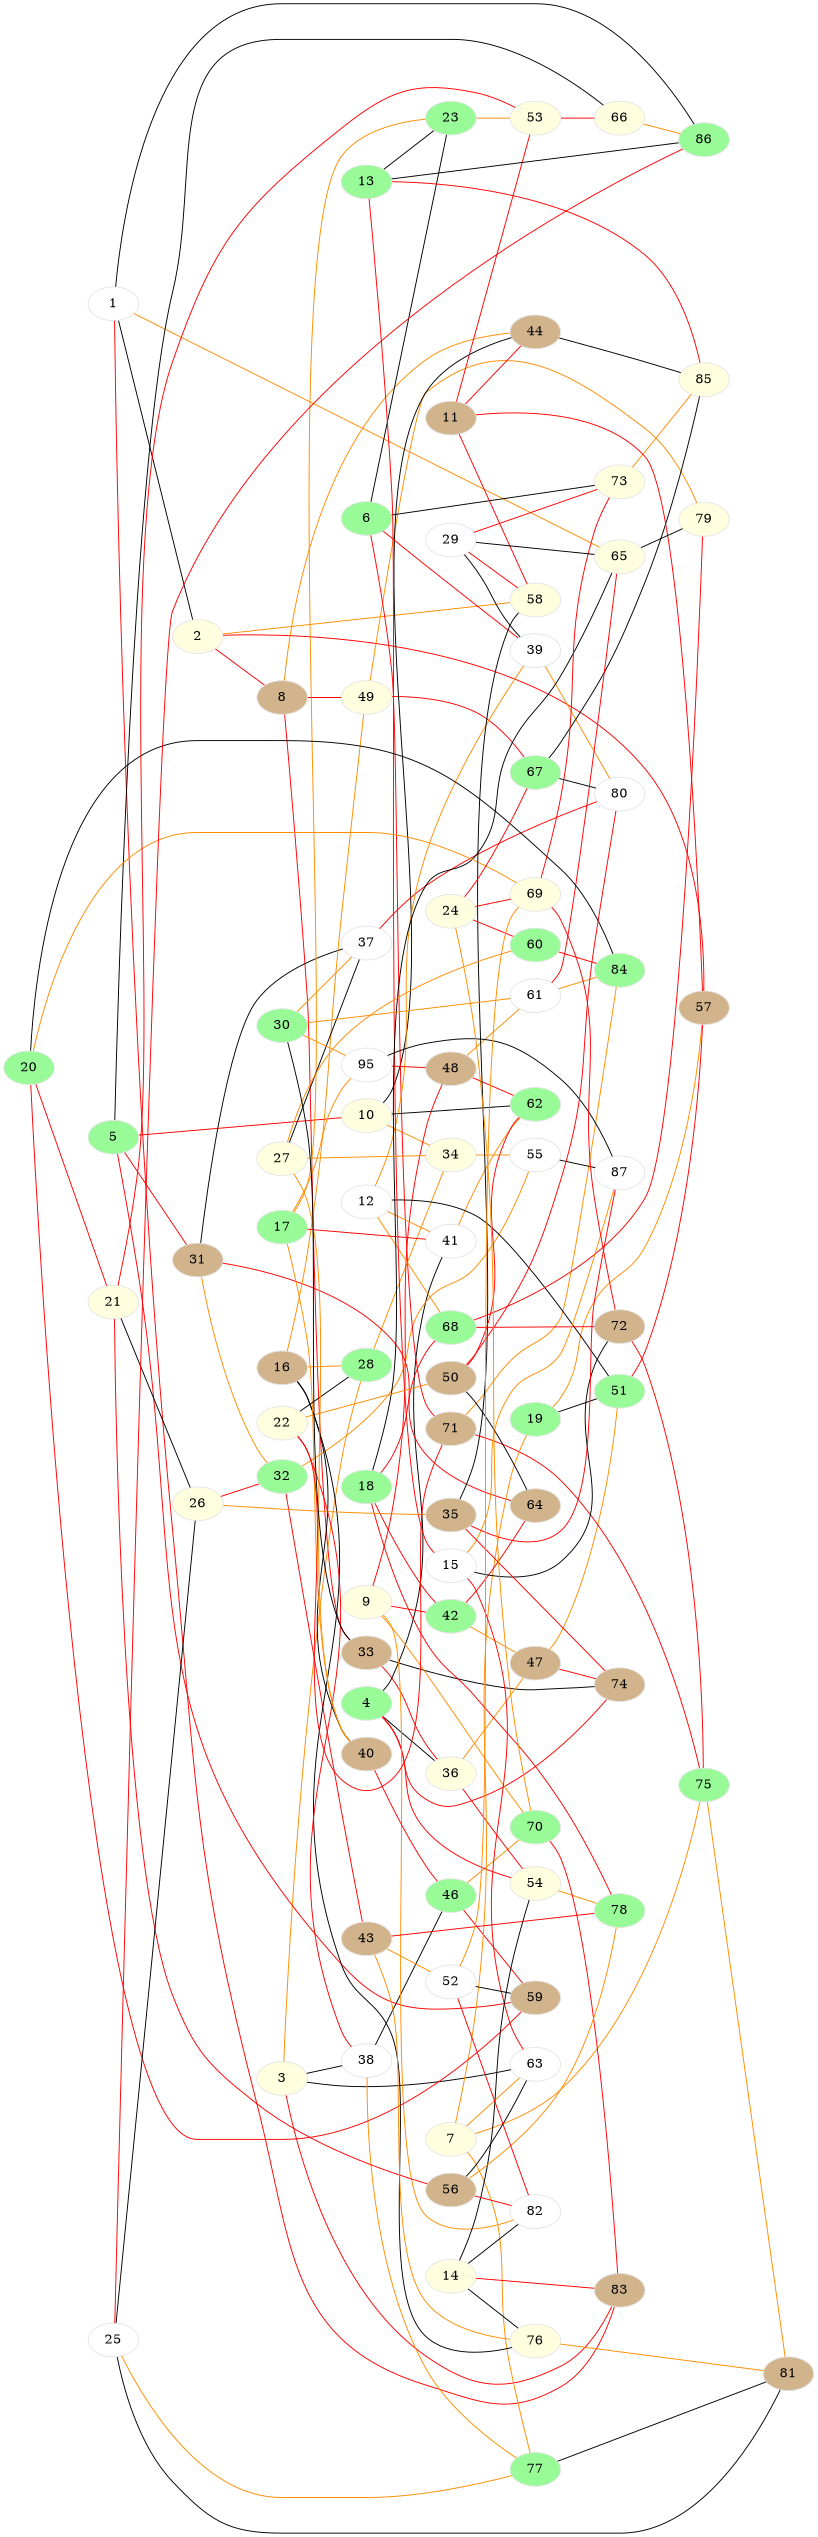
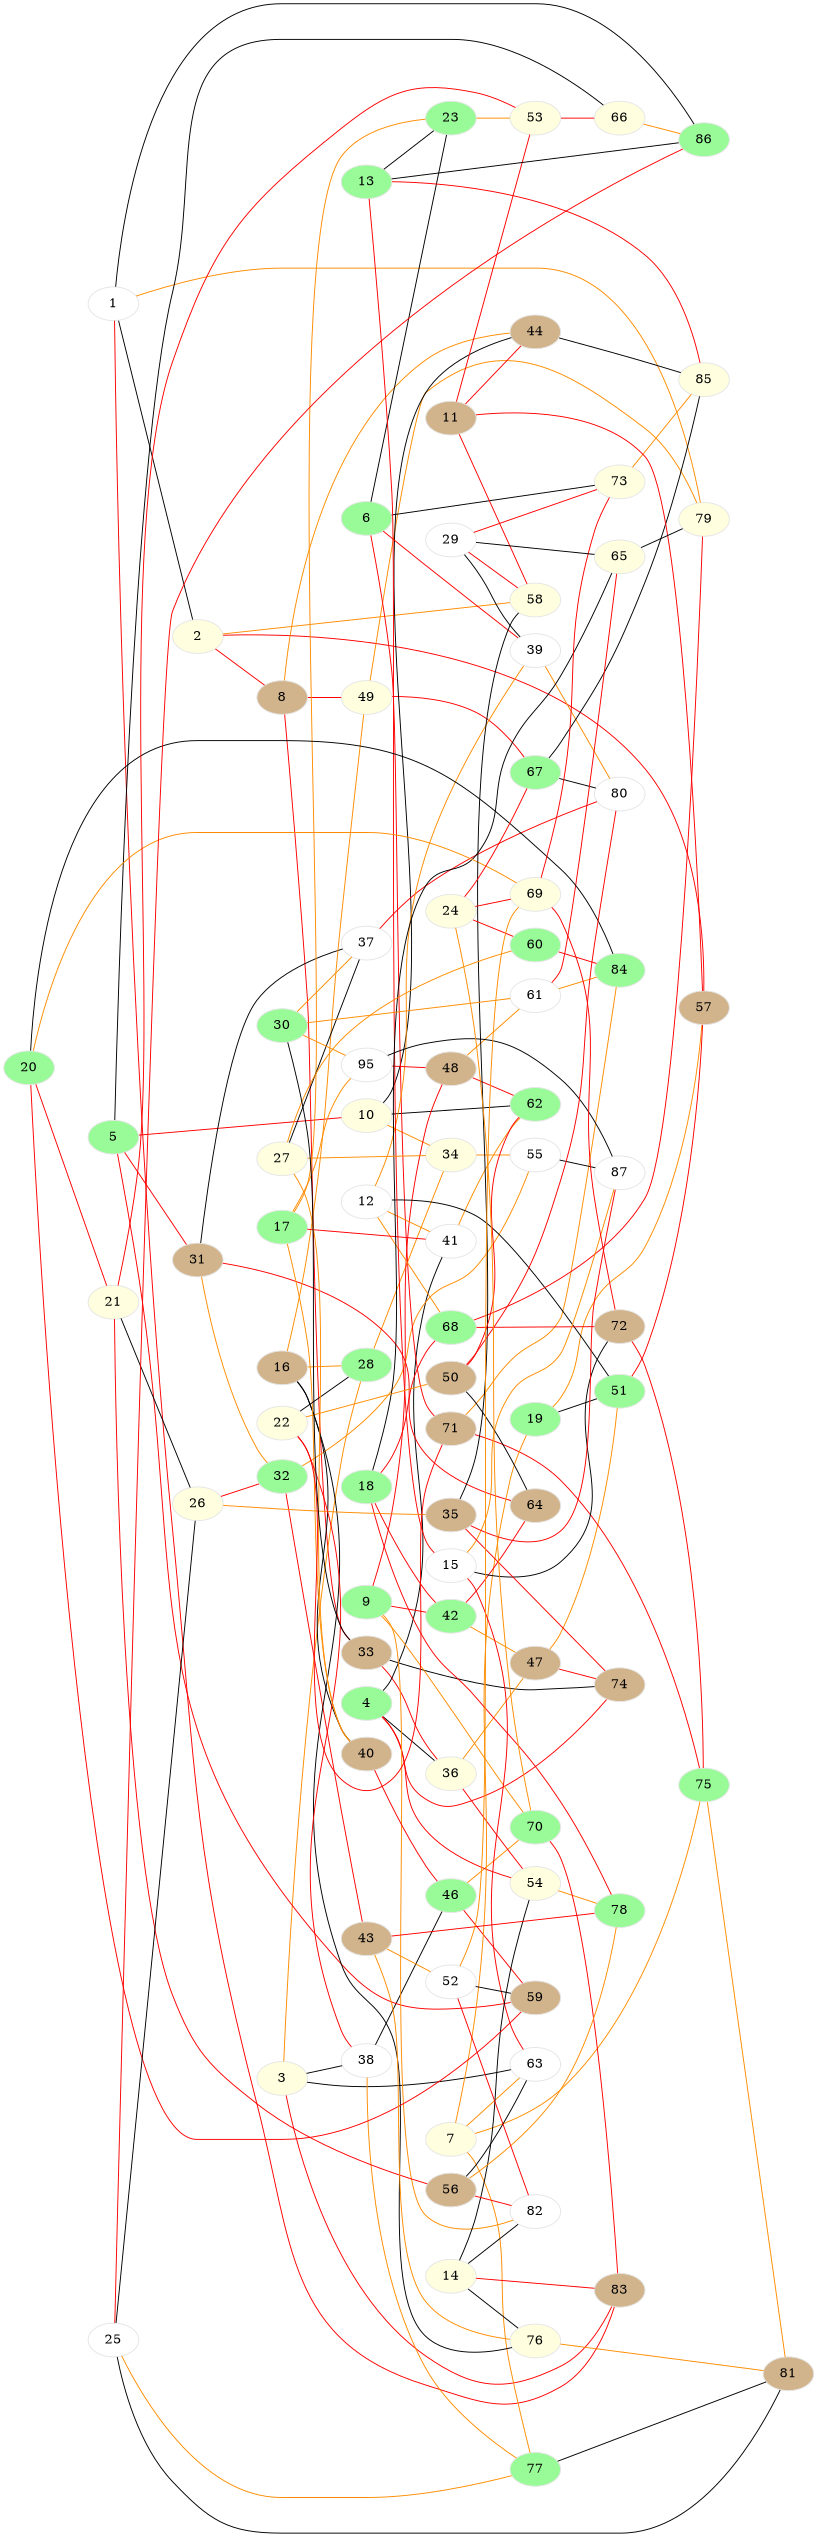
edge "1" -- "65": now "1" -- "79"
node "9": fillcolor lightyellow -> palegreen
